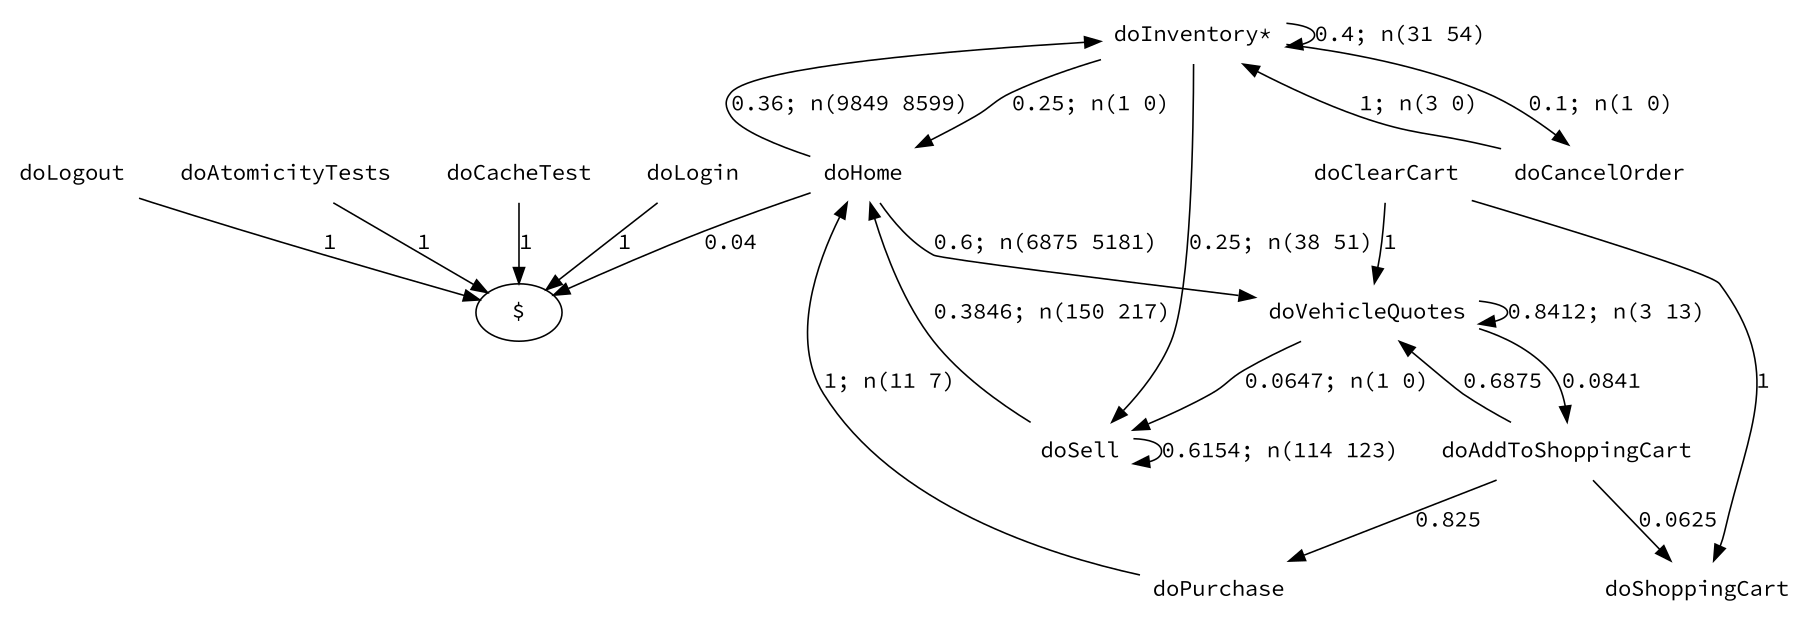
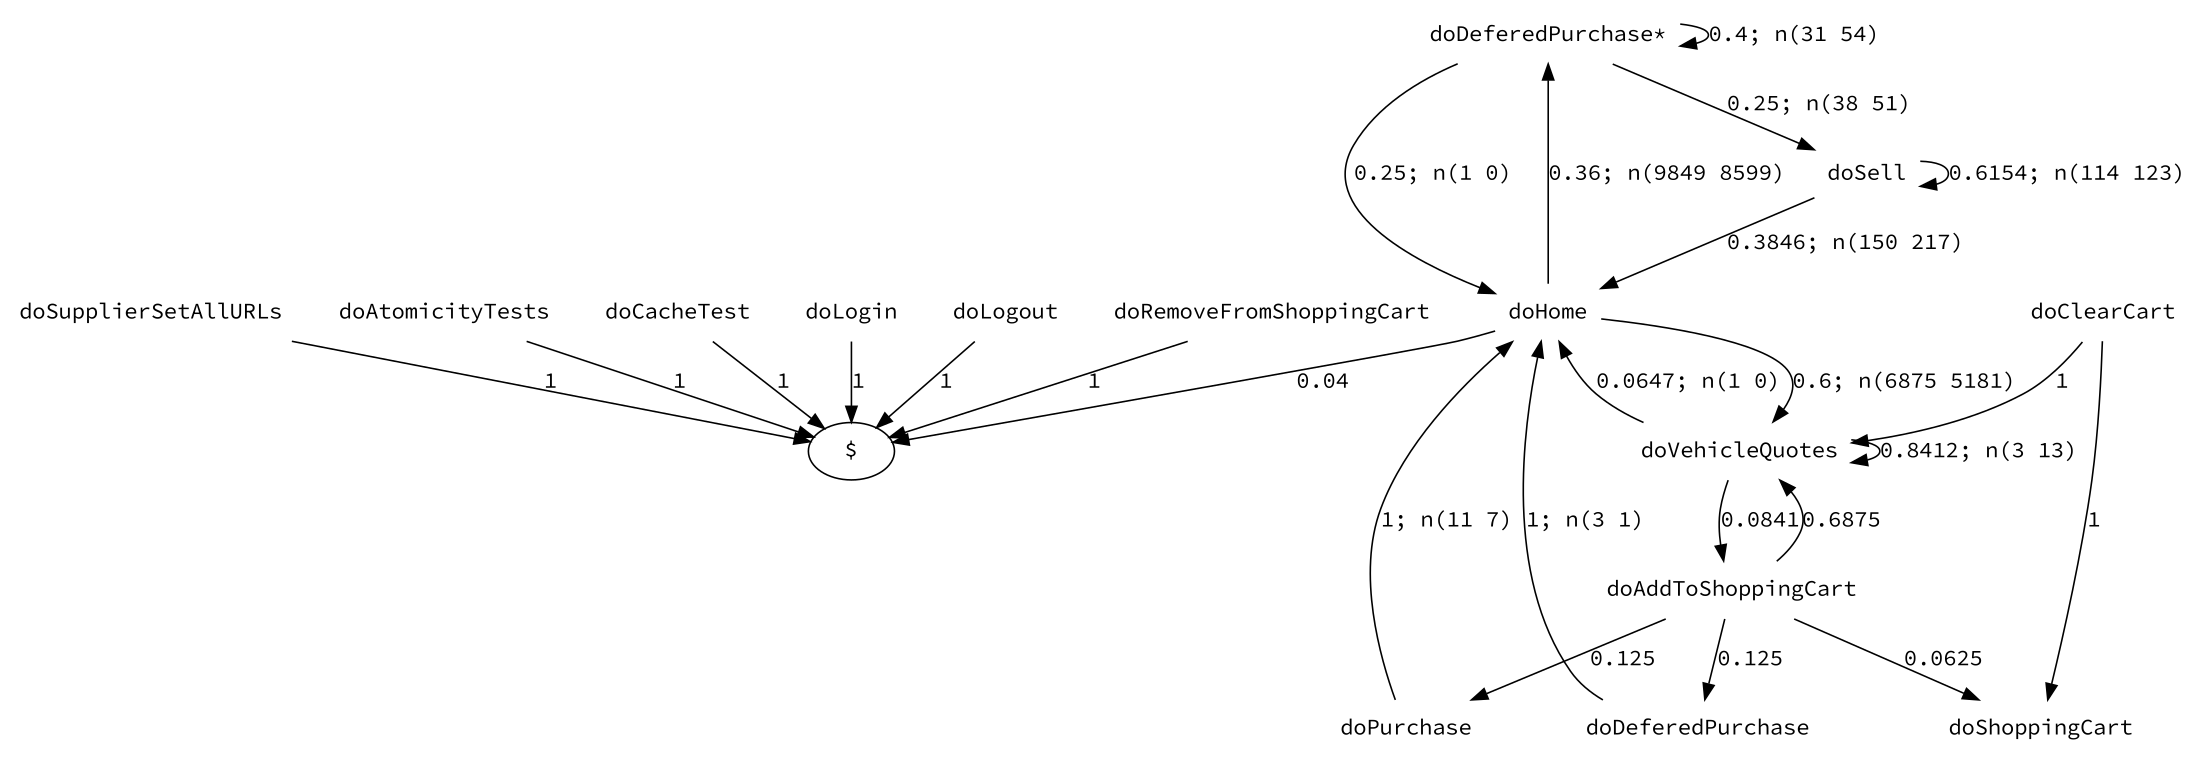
node "doInventory*": label "doInventory*" -> "doDeferedPurchase*"
node "doCancelOrder": removed
node "doSupplierSetAllURLs": added
node "doRemoveFromShoppingCart": added
edge "doVehicleQuotes" -> "doSell": now "doVehicleQuotes" -> "doHome"
edge "doAddToShoppingCart" -> "doPurchase": label "0.825" -> "0.125"
node "doDeferedPurchase": added
